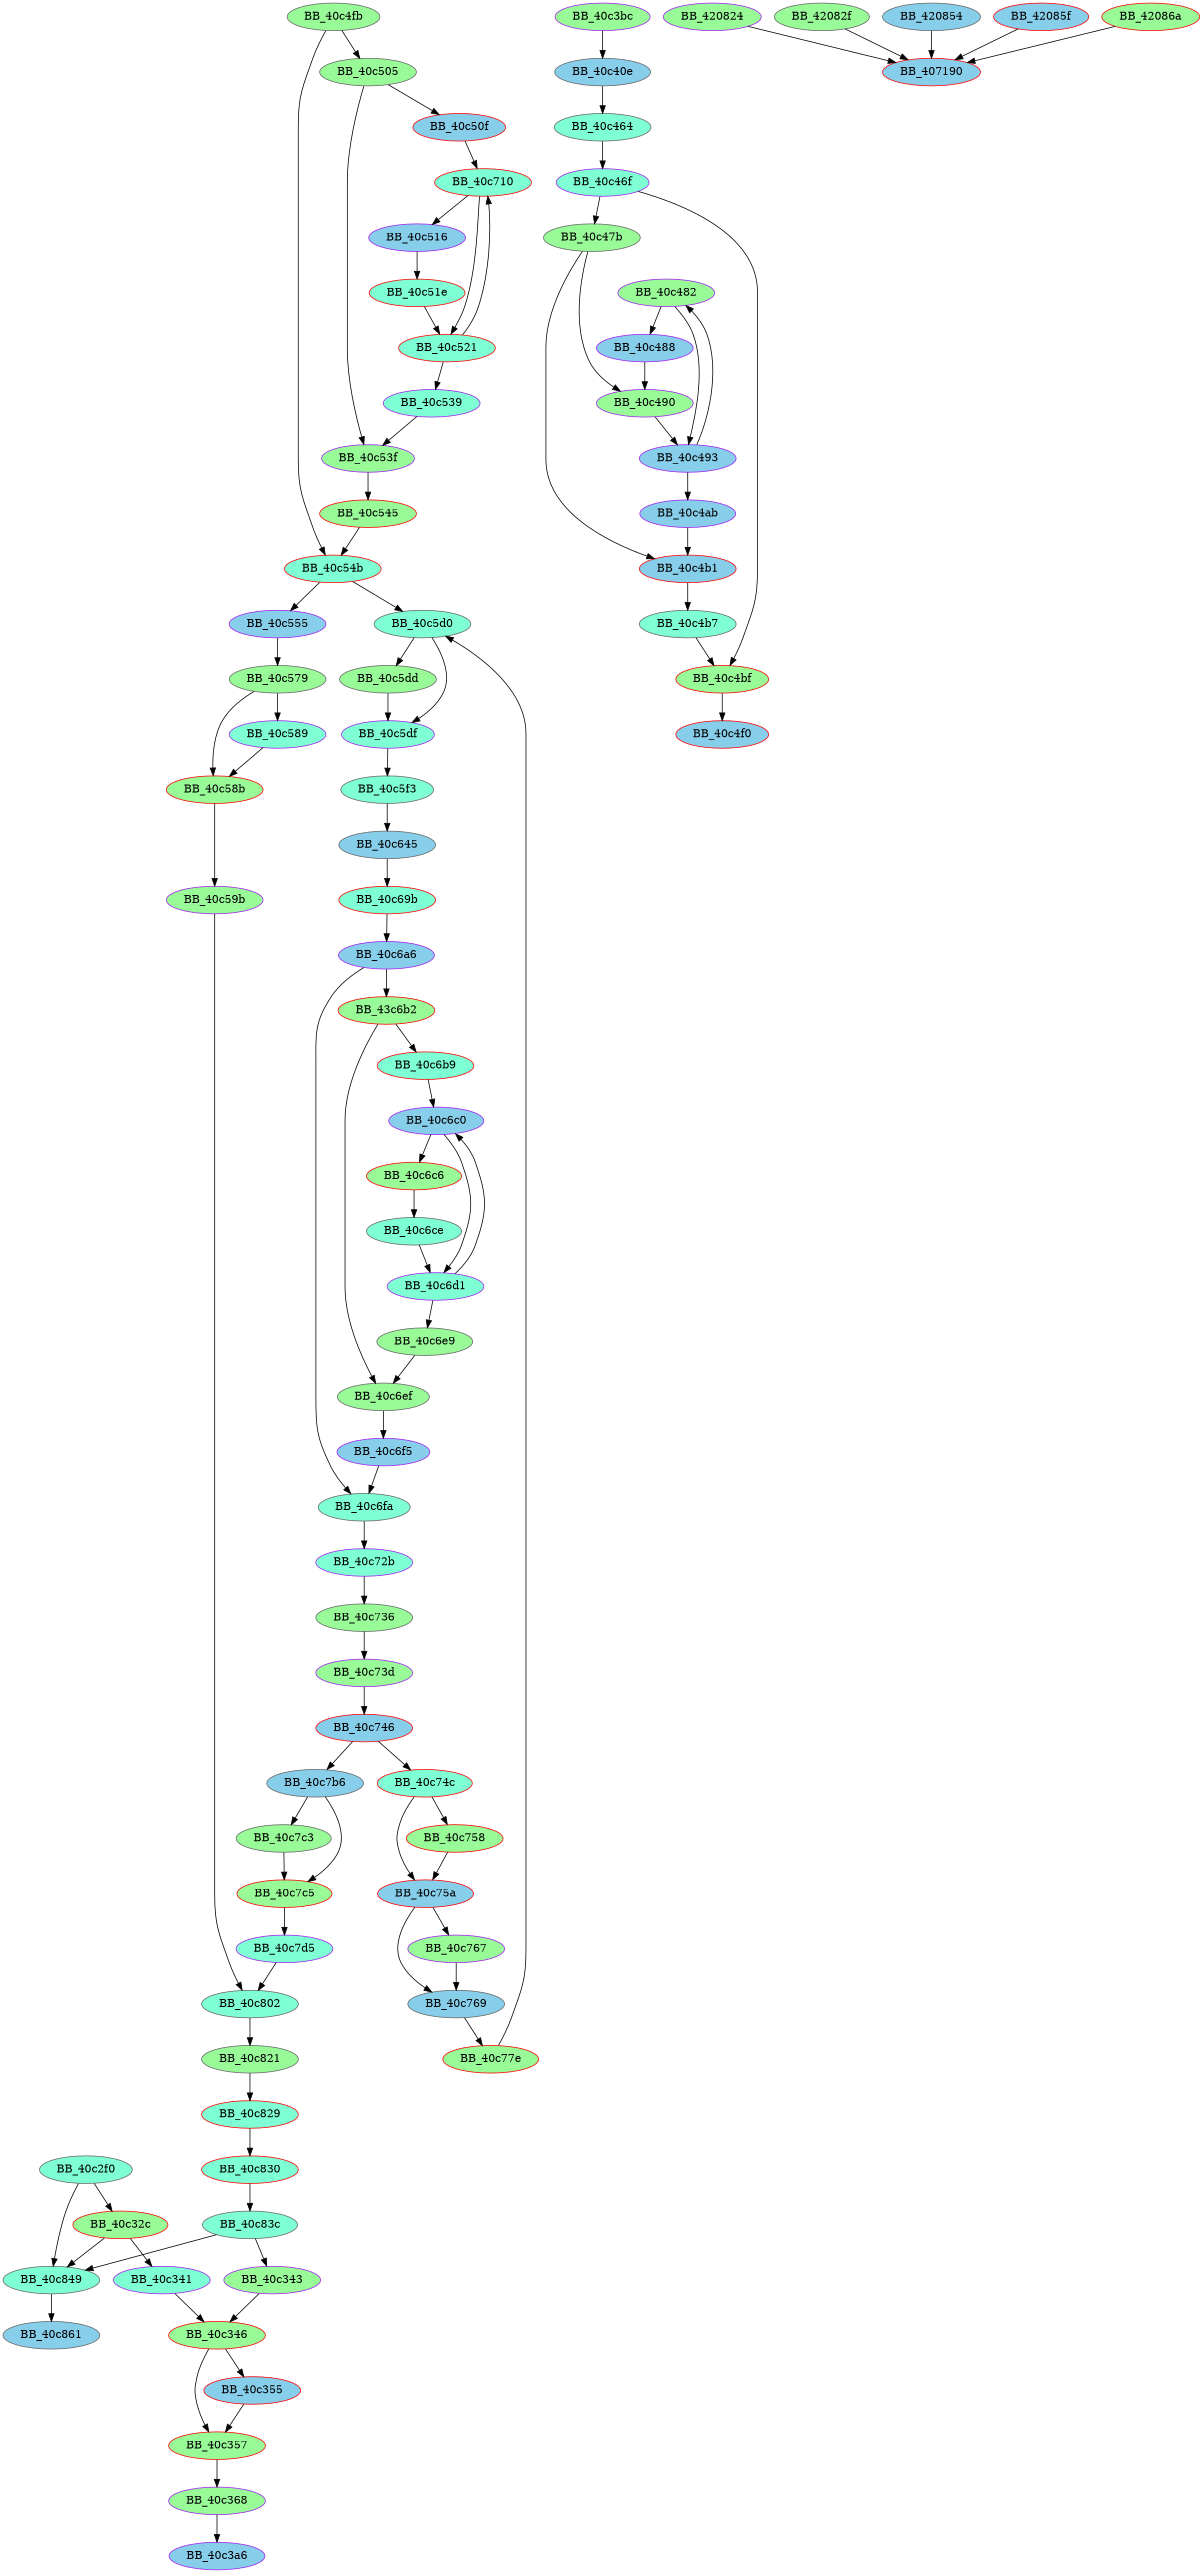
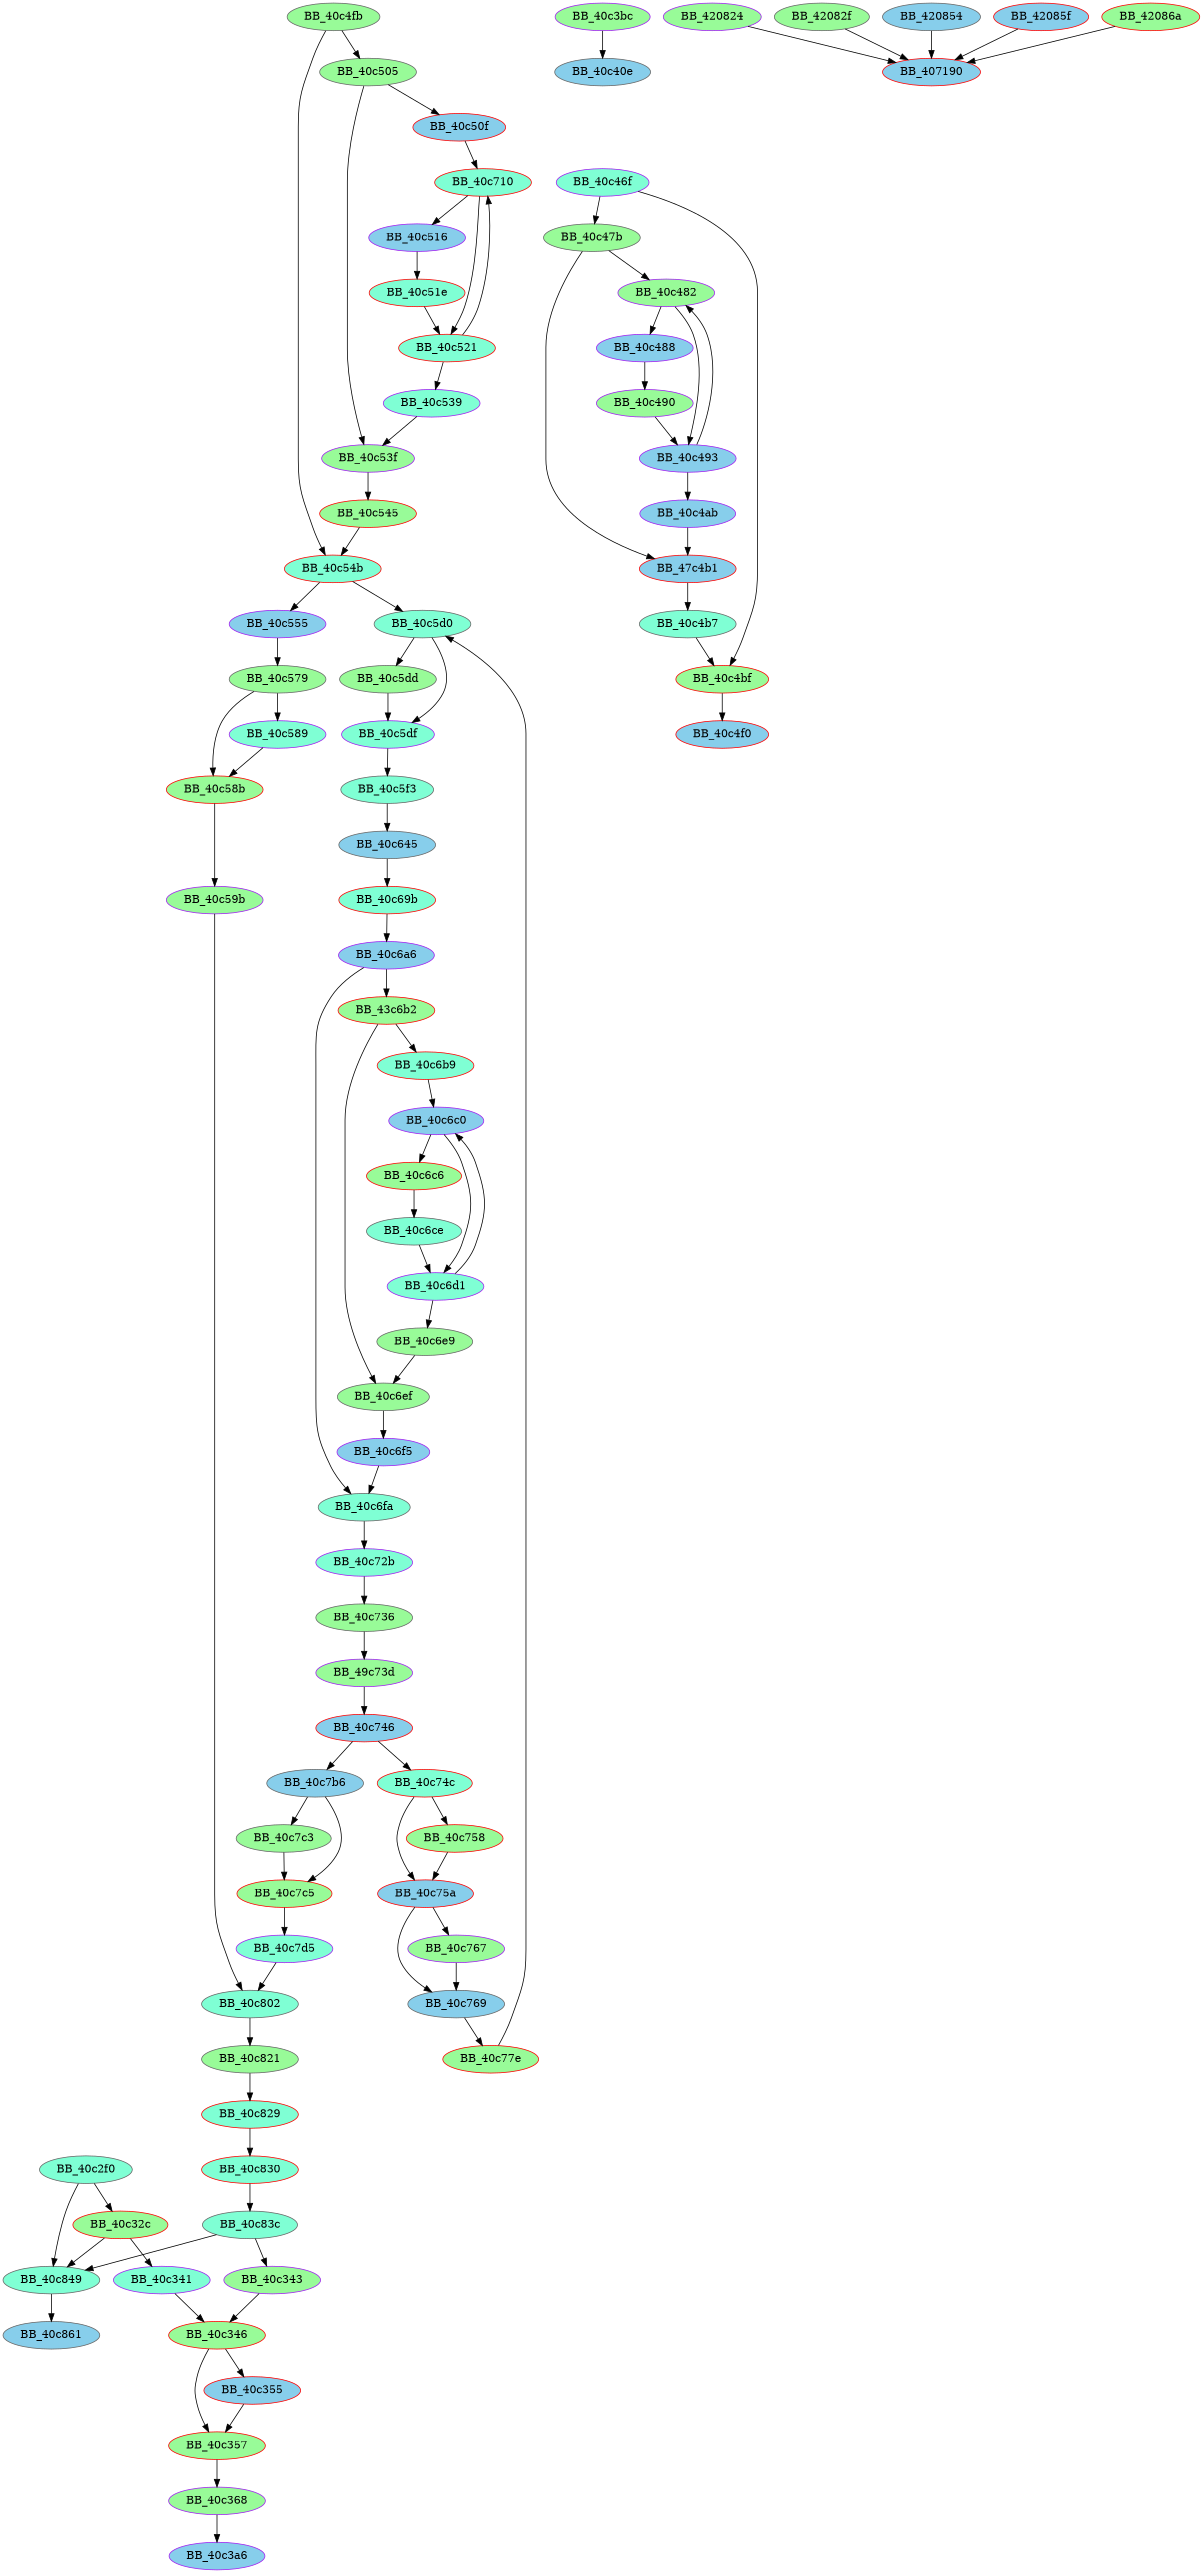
node "BB_40c464": removed
edge "BB_40c47b" -> "BB_40c490": now "BB_40c47b" -> "BB_40c482"
node "BB_40c4b1": label "BB_40c4b1" -> "BB_47c4b1"
node "BB_40c73d": label "BB_40c73d" -> "BB_49c73d"
